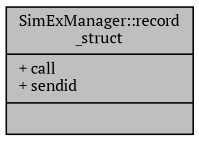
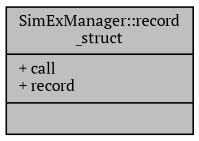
node "SimExManager::record": text "+ sendid" -> "+ record"
